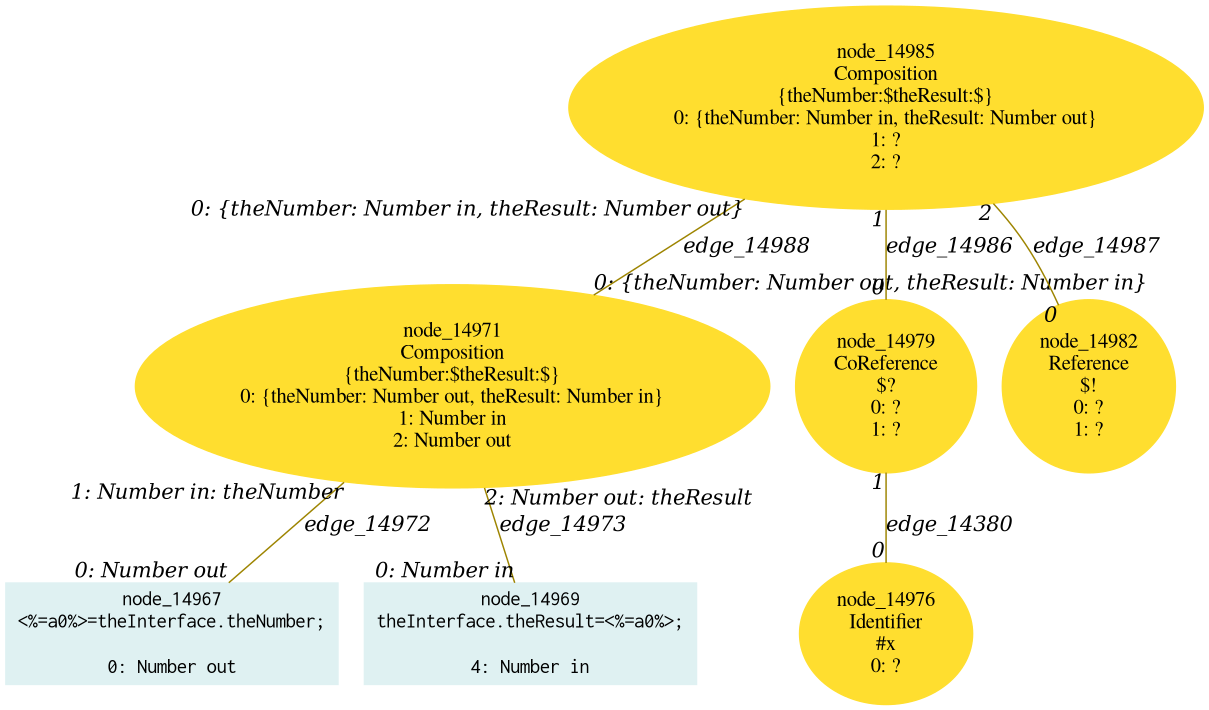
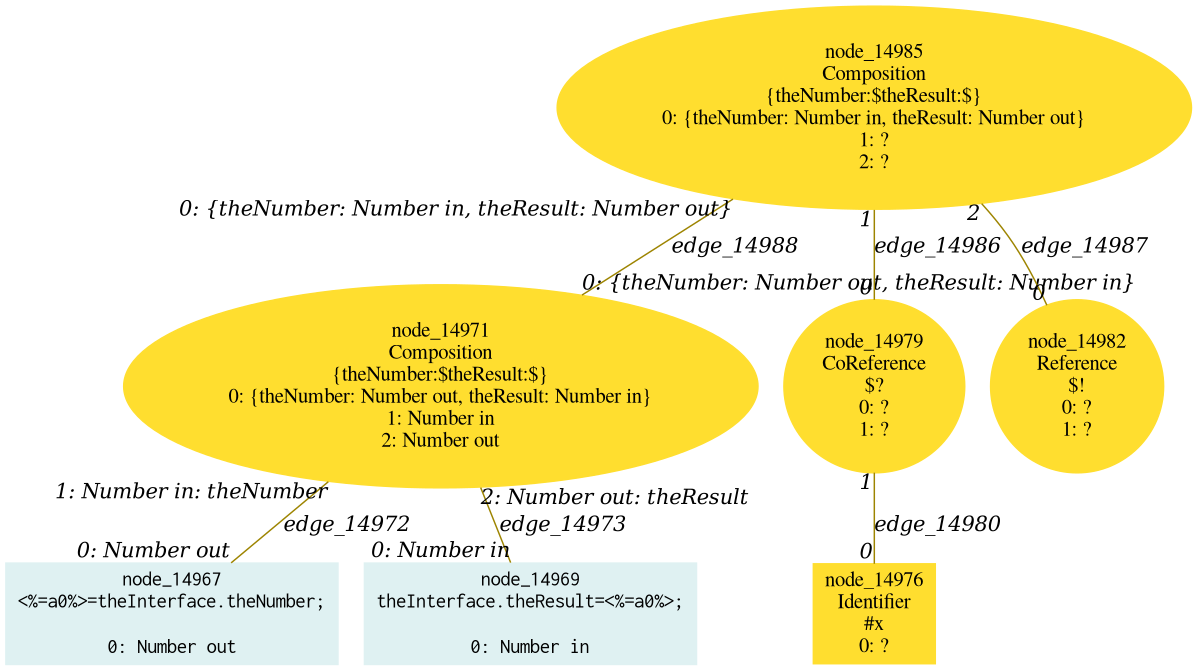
edge "node_14979 CoReference $? 0: ? 1: ?" -- "node_14976 Identifier #x 0: ?": label "edge_14380" -> "edge_14980"
node "node_14969 theInterface.theResult=<%=a0%>; 4: Number in": label "node_14969 theInterface.theResult=<%=a0%>; 4: Number in" -> "node_14969 theInterface.theResult=<%=a0%>; 0: Number in"
node "node_14976 Identifier #x 0: ?": shape ellipse -> box
